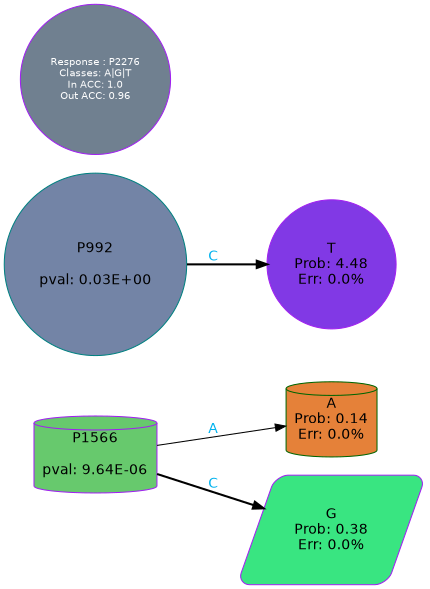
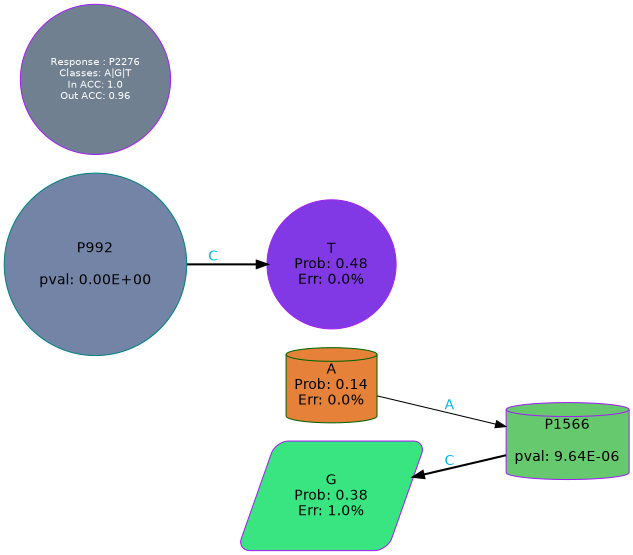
node "P992 pval: 0.03E+00": label "P992 pval: 0.03E+00" -> "P992 pval: 0.00E+00"
node "T Prob: 4.48 Err: 0.0%": label "T Prob: 4.48 Err: 0.0%" -> "T Prob: 0.48 Err: 0.0%"
edge "P1566 pval: 9.64E-06" -> "A Prob: 0.14 Err: 0.0%": reversed
node "G Prob: 0.38 Err: 0.0%": label "G Prob: 0.38 Err: 0.0%" -> "G Prob: 0.38 Err: 1.0%"
